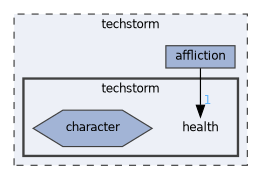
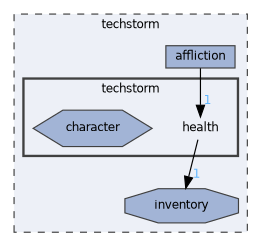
node "inventory": added
